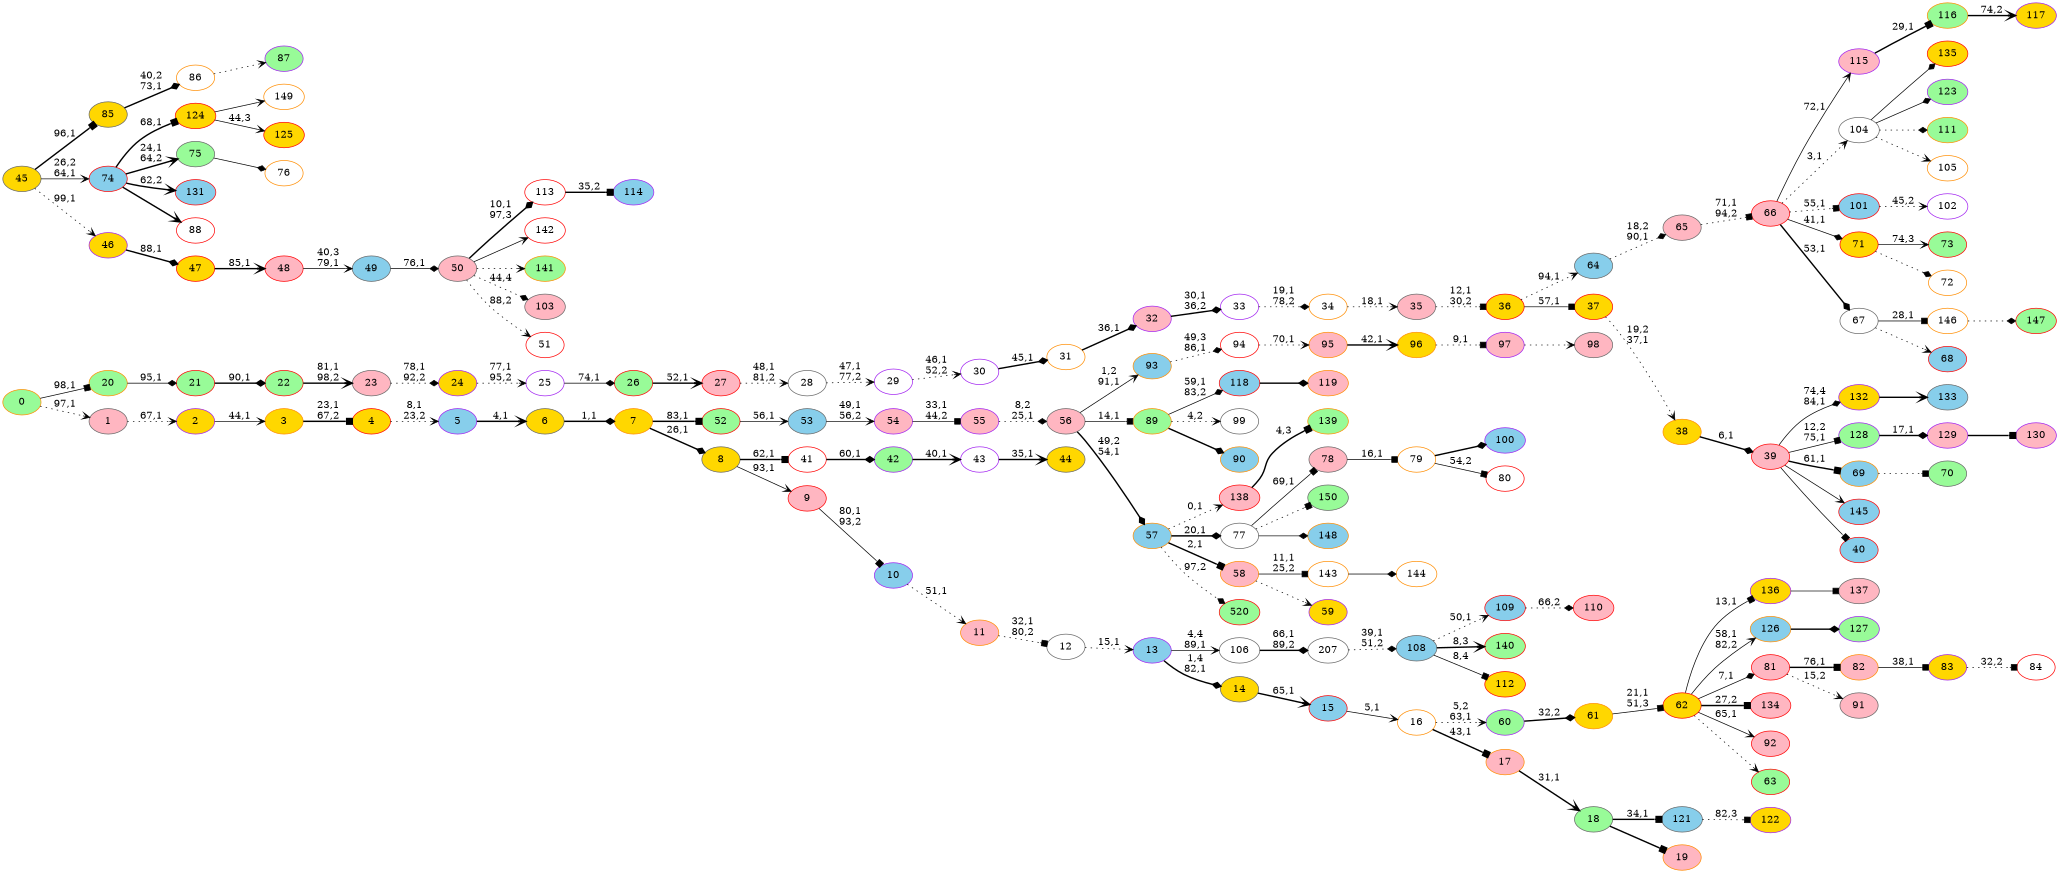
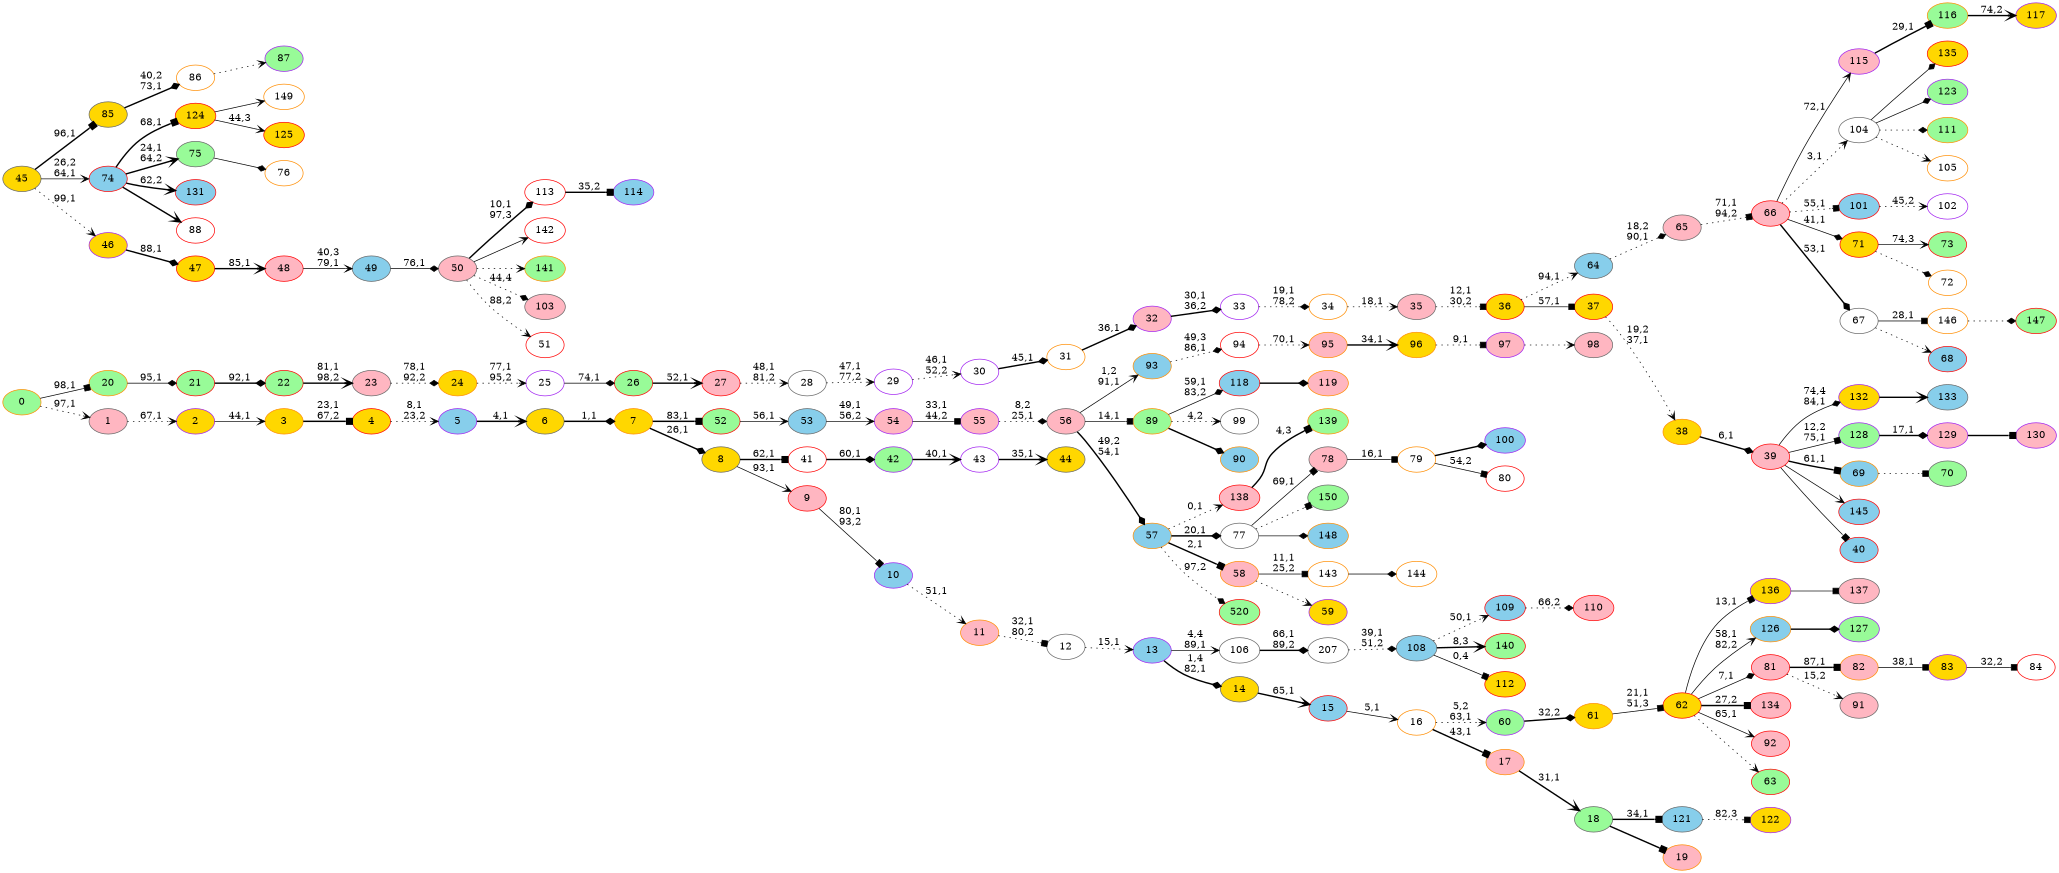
edge "95" -> "96": label "42,1" -> "34,1"
edge "21" -> "22": label "90,1" -> "92,1"
node "24": color purple -> darkorange
edge "108" -> "112": label "8,4" -> "0,4"
edge "81" -> "82": label "76,1" -> "87,1"
edge "83" -> "84": style dotted -> solid
